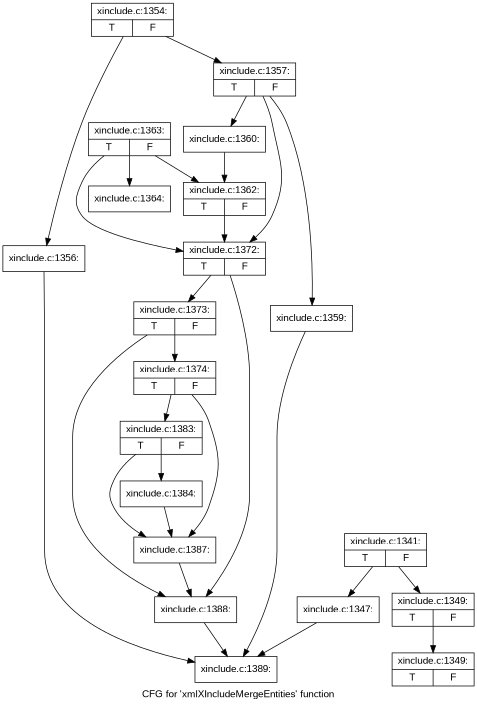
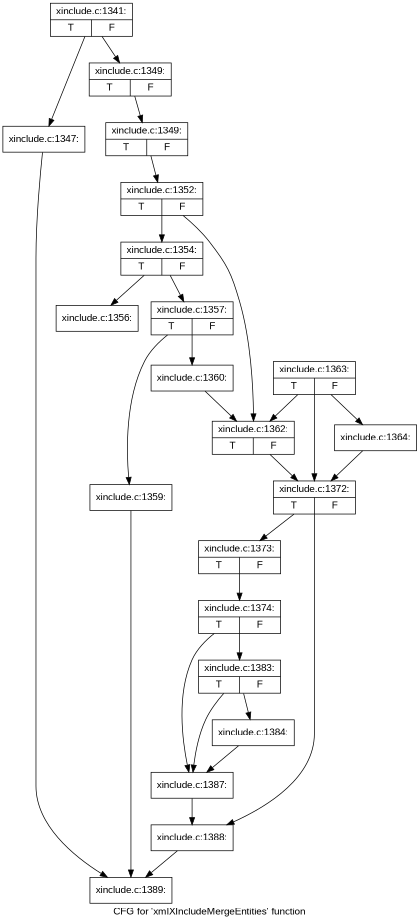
edge "xinclude.c:1357:" -> "xinclude.c:1372:": now "xinclude.c:1364:" -> "xinclude.c:1372:"
node "xinclude.c:1352:": added
edge "xinclude.c:1373:" -> "xinclude.c:1388:": removed
edge "xinclude.c:1356:" -> "xinclude.c:1389:": removed
